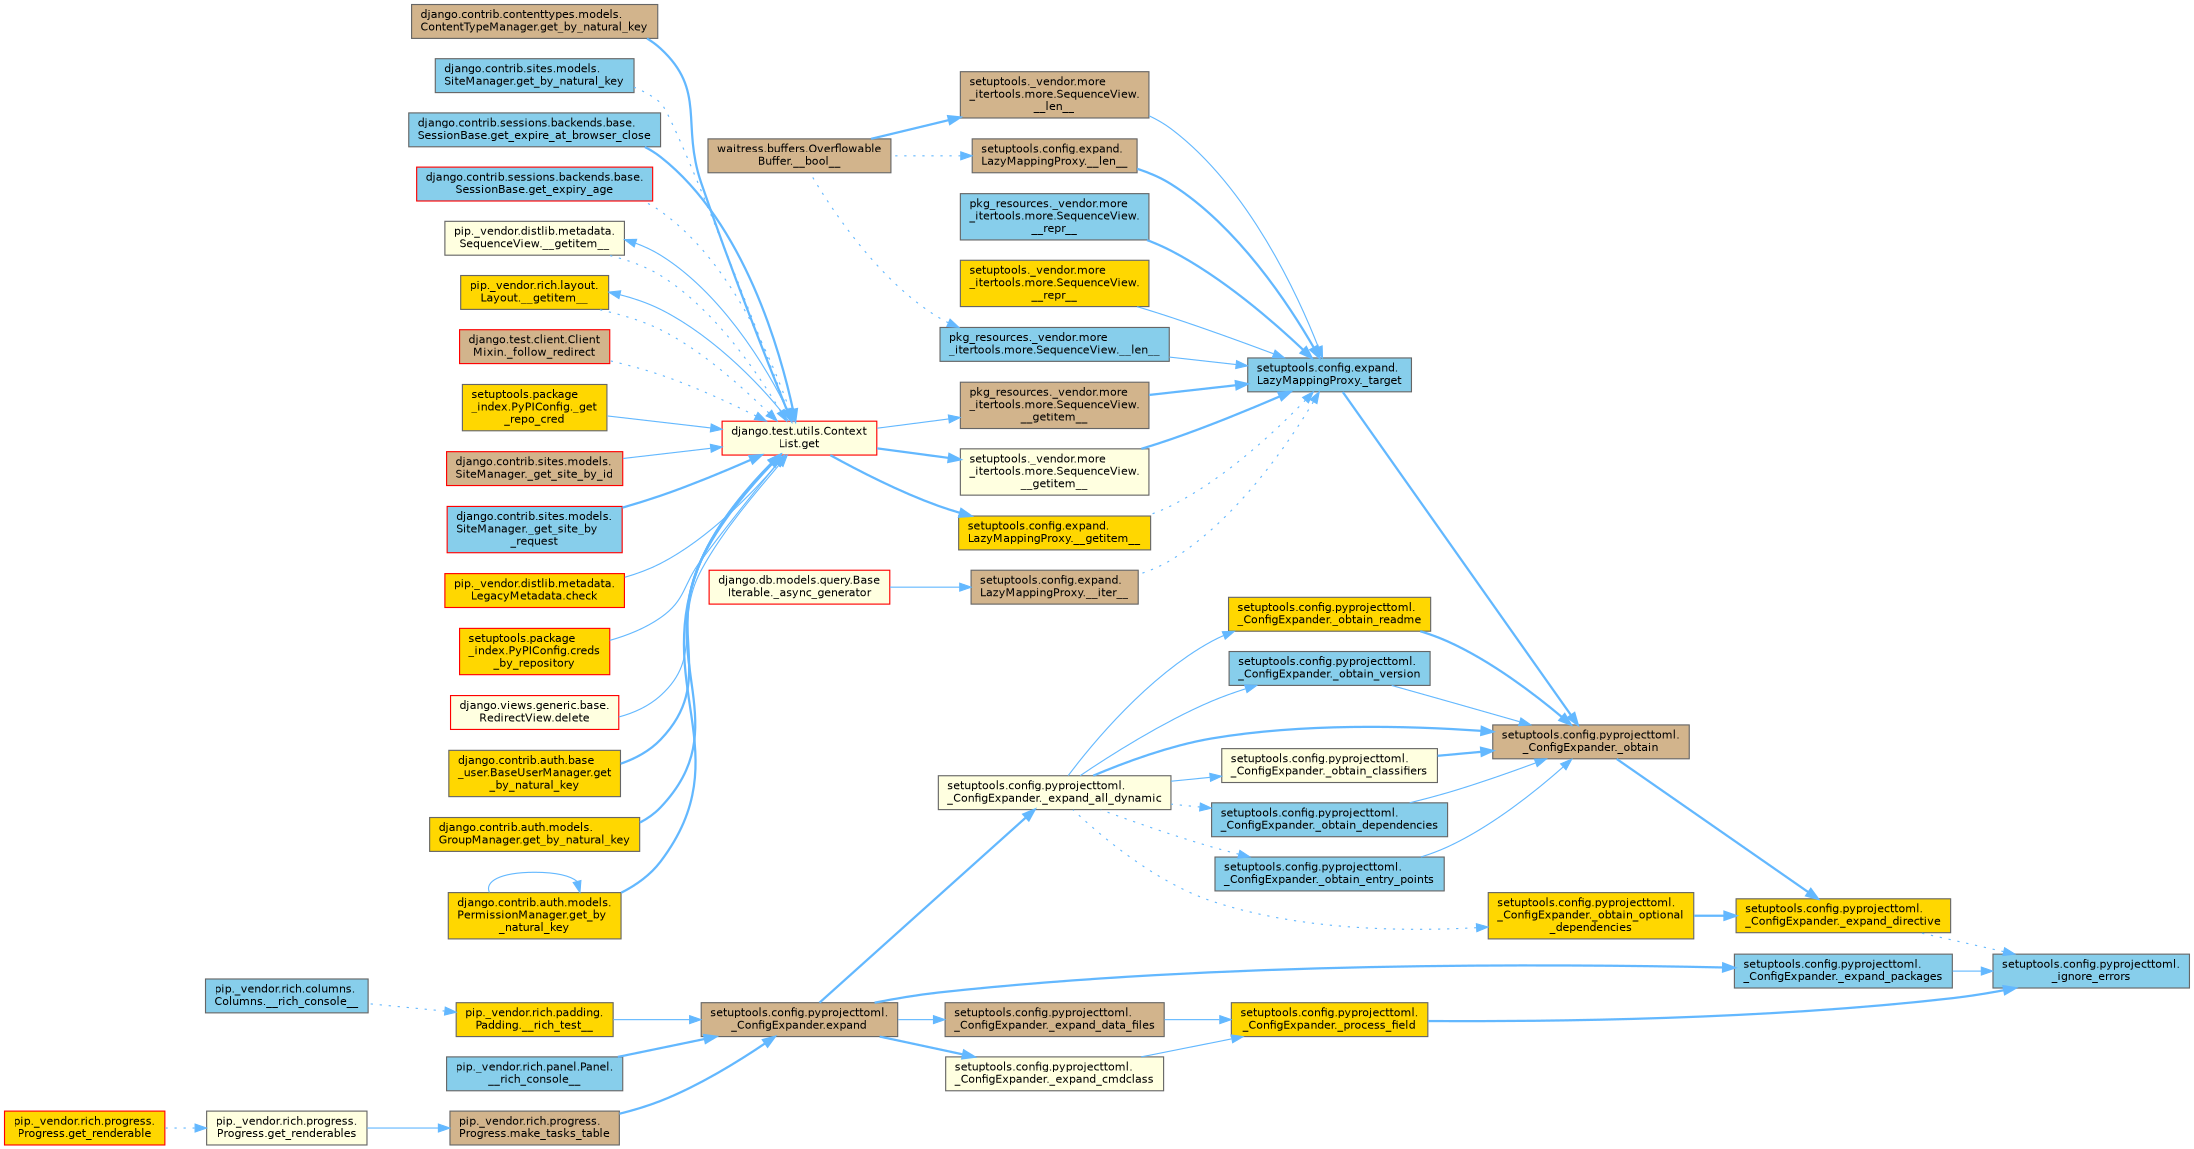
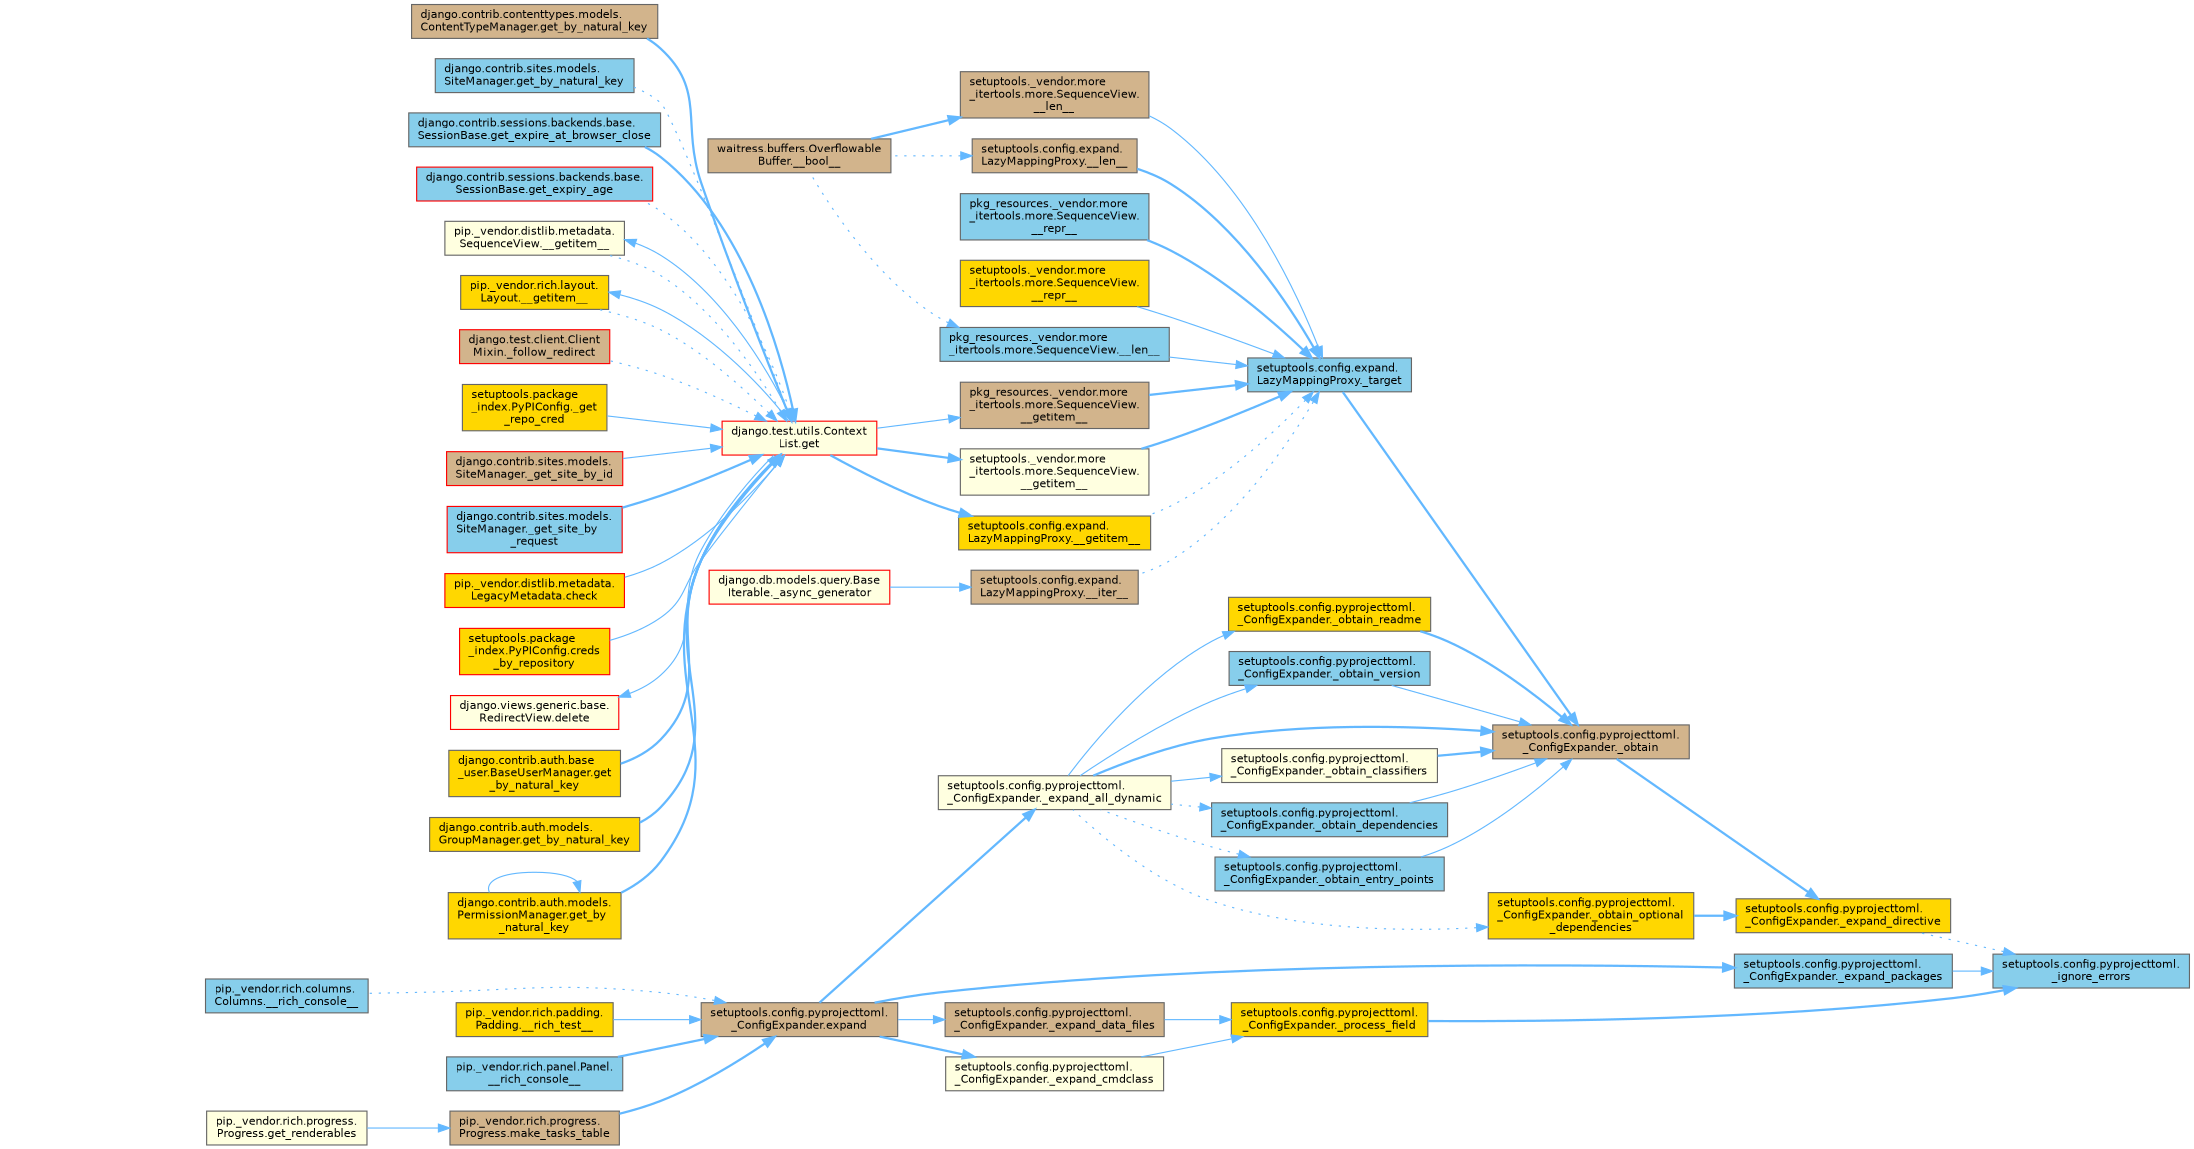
edge "django.views.generic.base. RedirectView.delete" -> "django.test.utils.Context List.get": reversed
edge "pip._vendor.rich.columns. Columns.__rich_console__" -> "pip._vendor.rich.padding. Padding.__rich_test__": now "pip._vendor.rich.columns. Columns.__rich_console__" -> "setuptools.config.pyprojecttoml. _ConfigExpander.expand"
node "pip._vendor.rich.progress. Progress.get_renderable": removed
